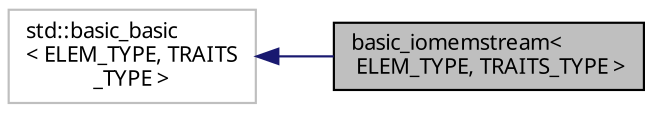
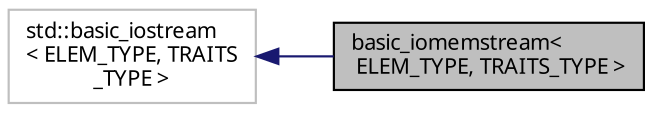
node "std::basic_basic < ELEM_TYPE, TRAITS _TYPE >": label "std::basic_basic < ELEM_TYPE, TRAITS _TYPE >" -> "std::basic_iostream < ELEM_TYPE, TRAITS _TYPE >"
